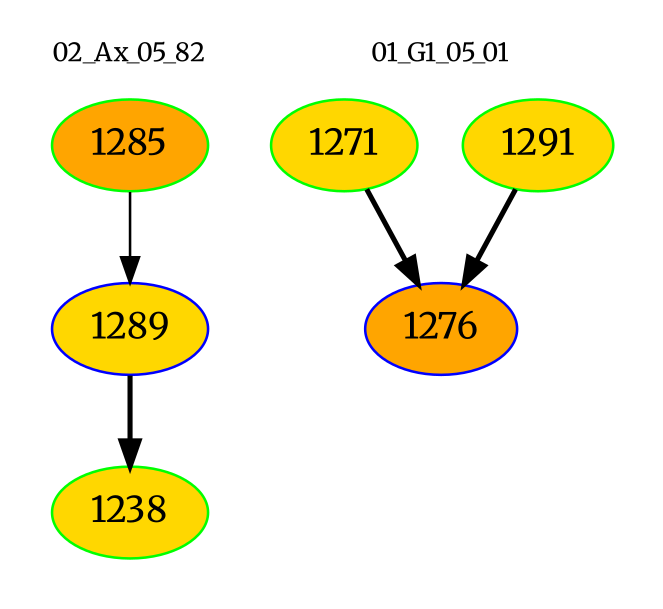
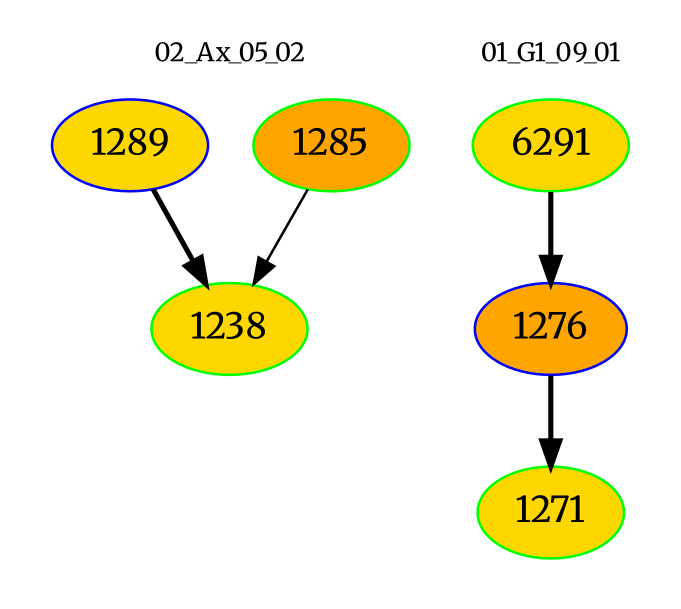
cluster "02_Ax_05_82": label "02_Ax_05_82" -> "02_Ax_05_02"
cluster "01_G1_05_01": label "01_G1_05_01" -> "01_G1_09_01"
node "1291": label "1291" -> "6291"
edge "1285" -> "1289": now "1285" -> "1238"
edge "1271" -> "1276": reversed
